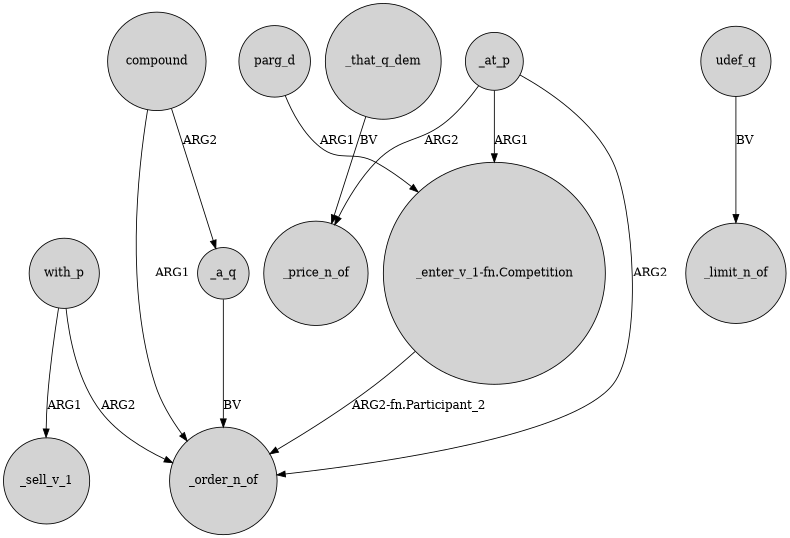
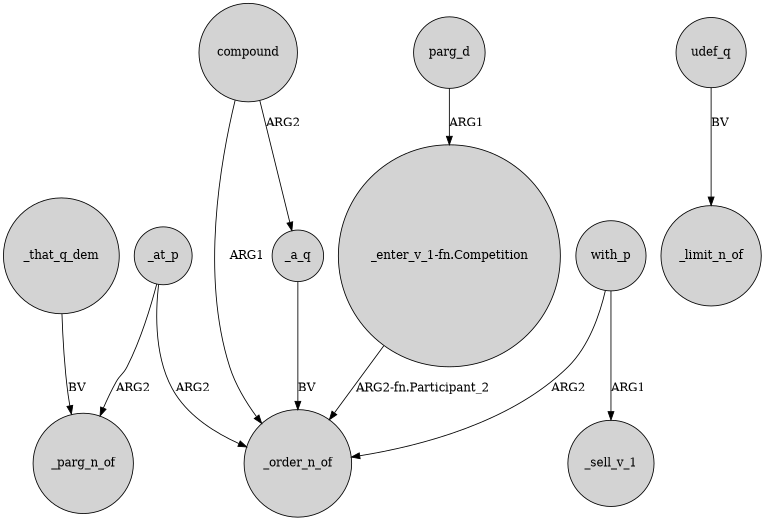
edge "_at_p" -> "_enter_v_1-fn.Competition": removed, label "ARG1"
node "_price_n_of": label "_price_n_of" -> "_parg_n_of"
